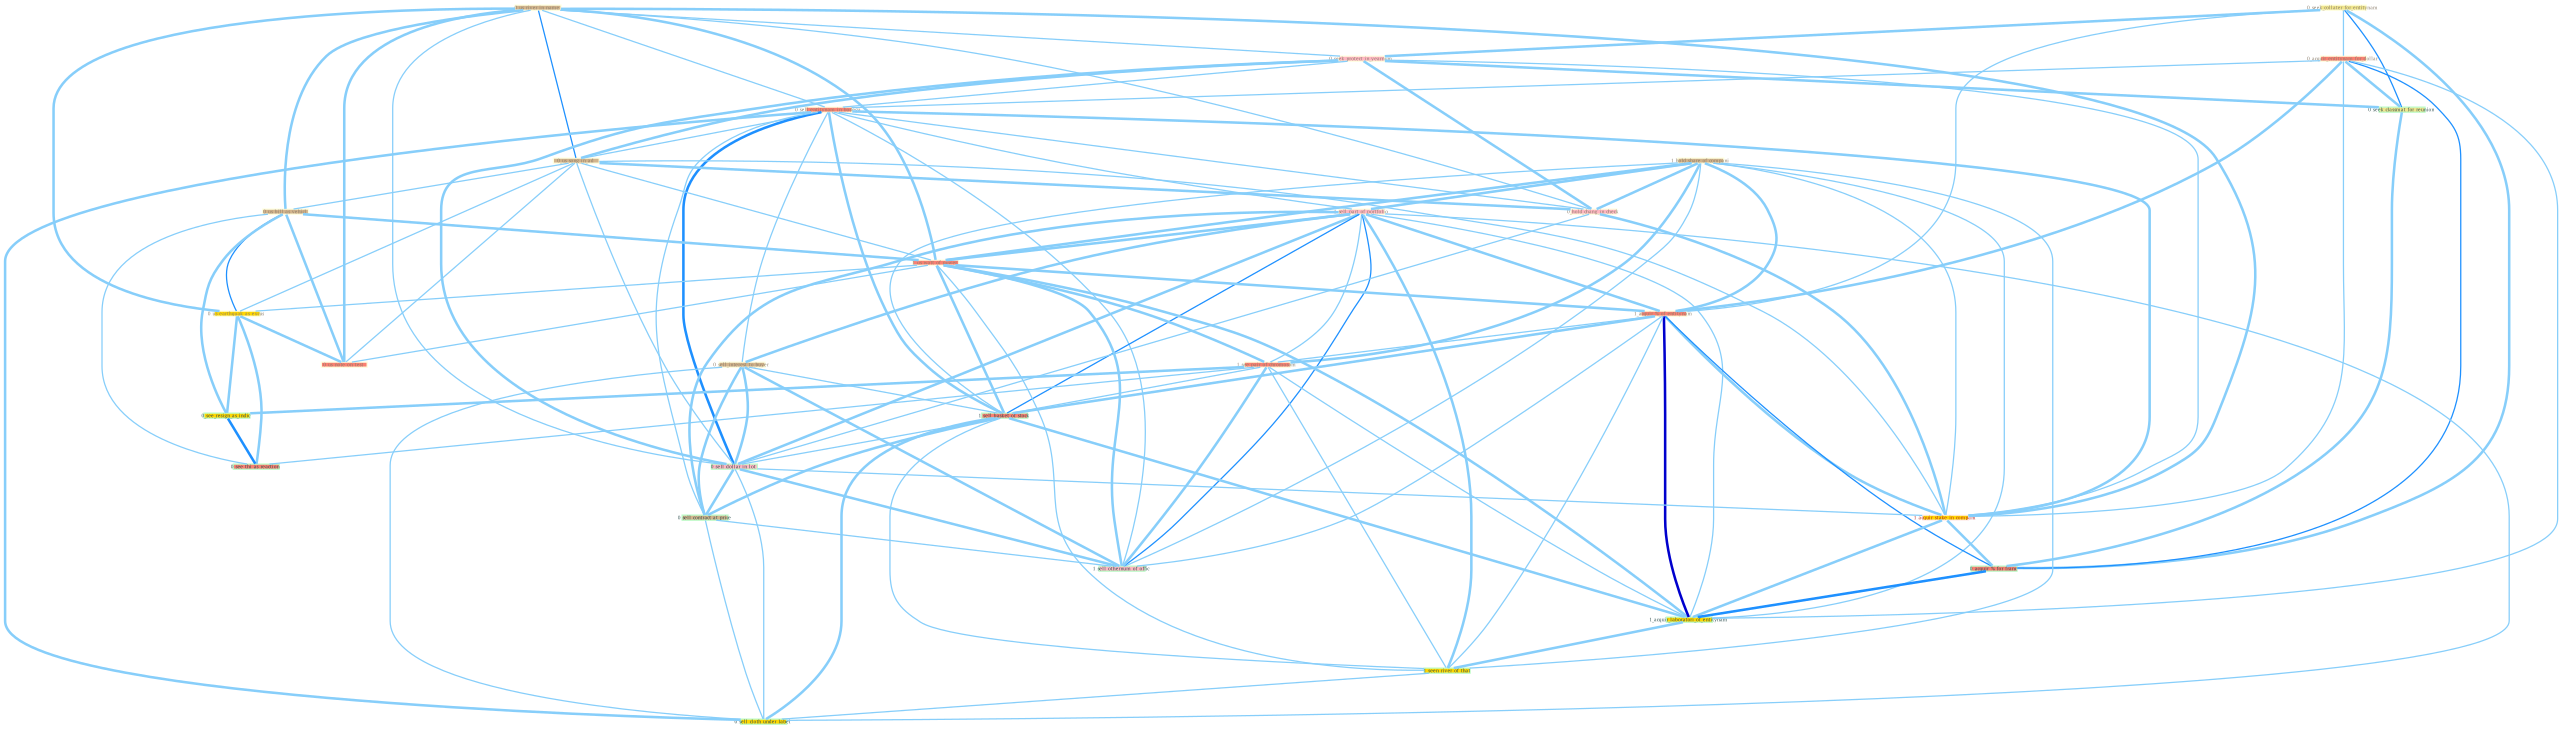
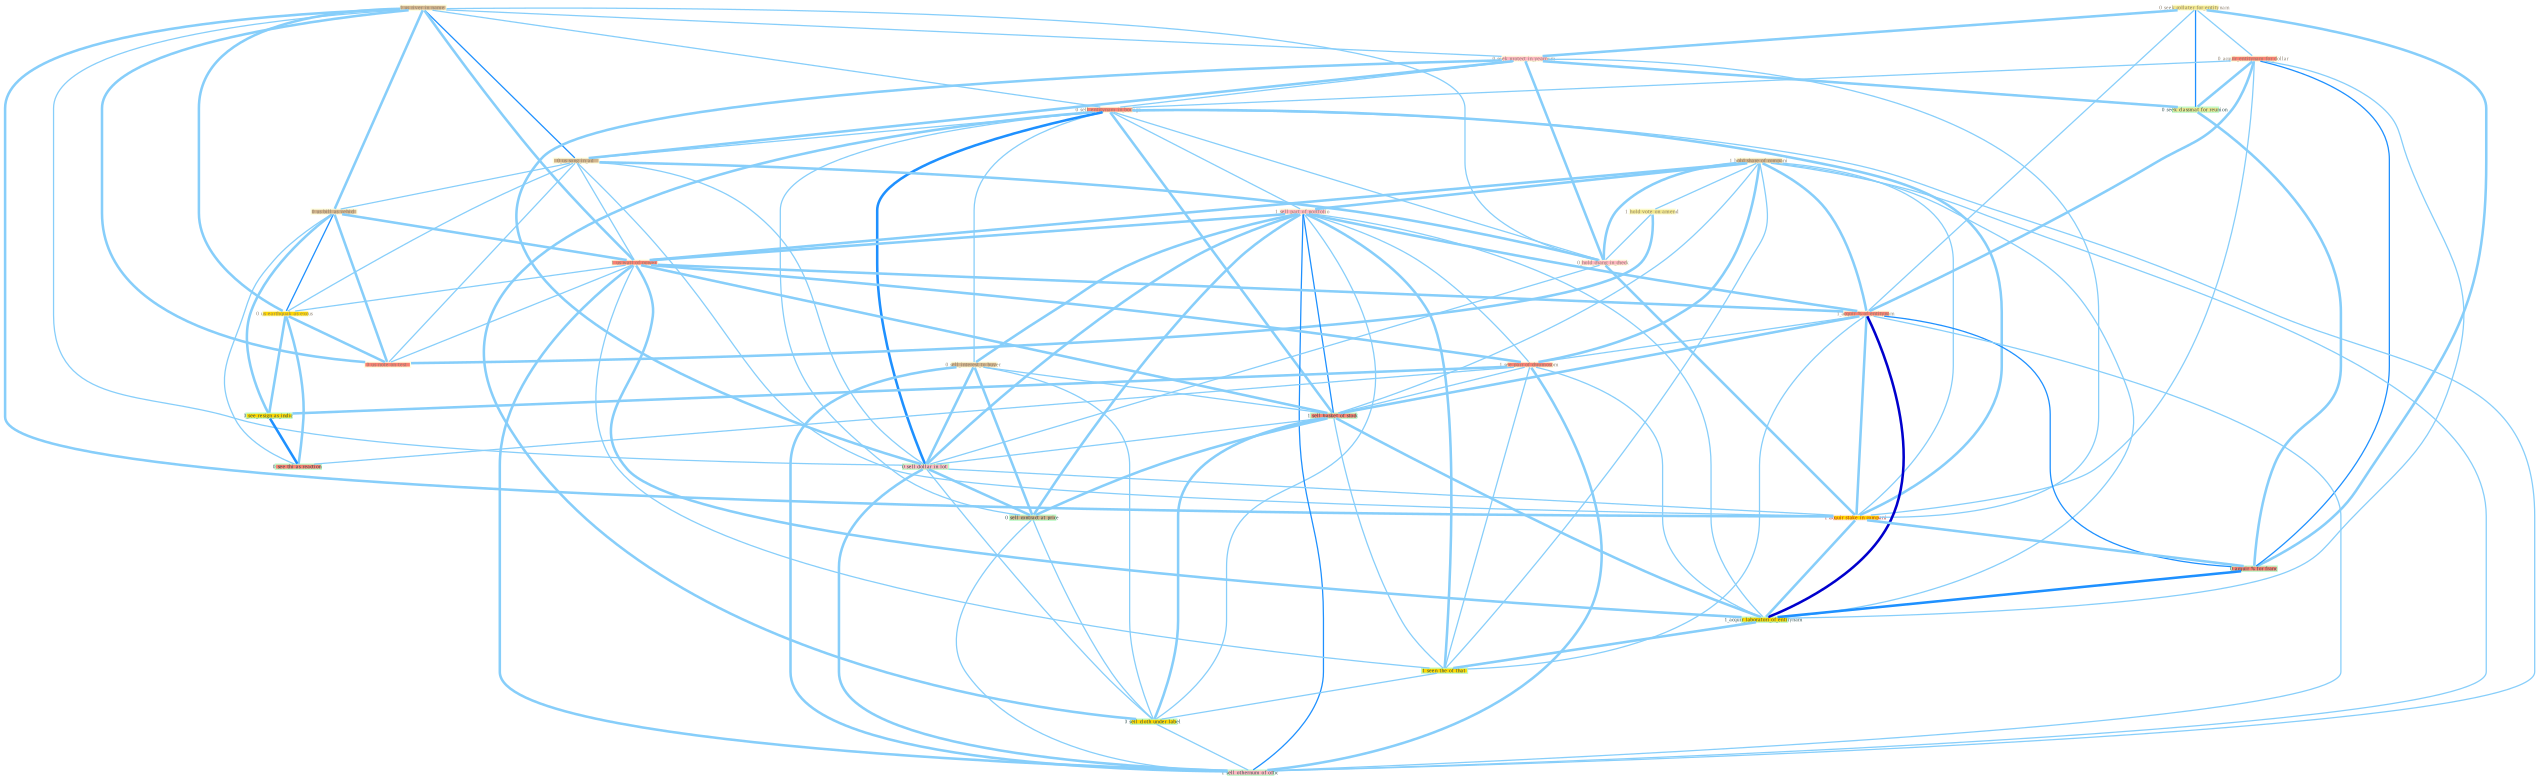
node "1_hold_vote_on_amend": added
node "1_seen_river_of_that": label "1_seen_river_of_that" -> "1_seen_the_of_that"
edge "0_sell_cloth_under_label" -- "1_sell_othernum_of_offic": added
